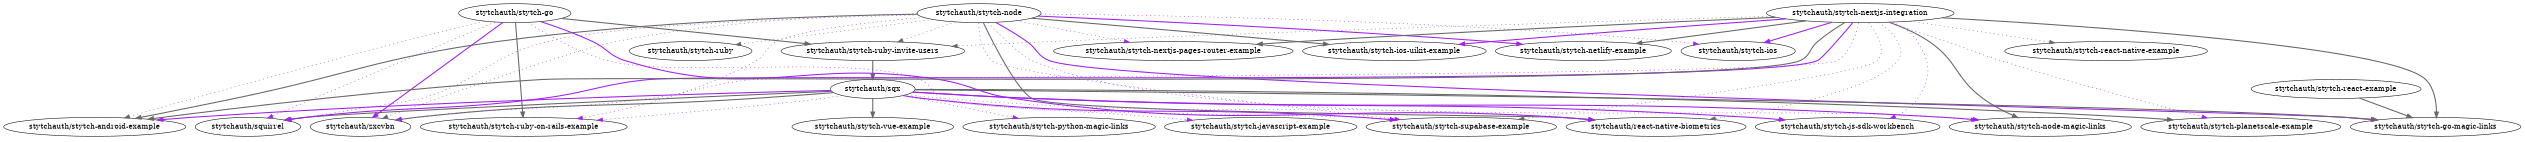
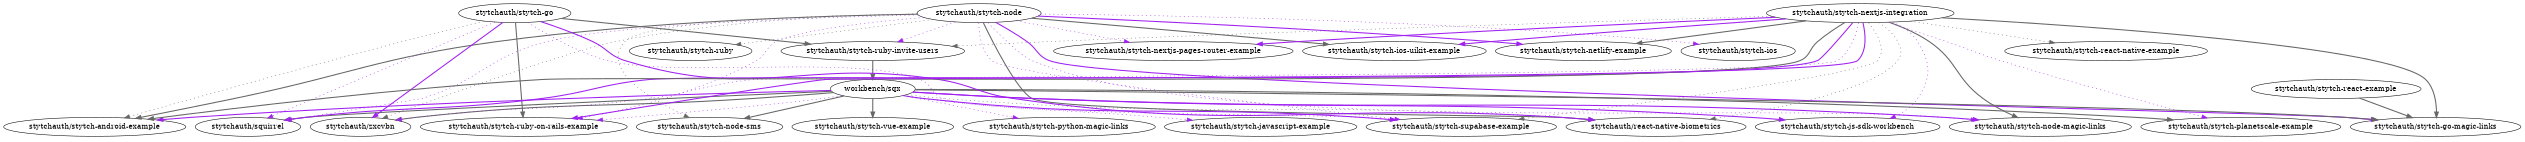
edge "stytchauth/stytch-nextjs-integration" -> "stytchauth/stytch-nextjs-pages-router-example": color gray40 -> purple
edge "stytchauth/stytch-node" -> "stytchauth/stytch-ruby-invite-users": color gray40 -> purple
edge "stytchauth/stytch-nextjs-integration" -> "stytchauth/stytch-ios": now "stytchauth/stytch-nextjs-integration" -> "stytchauth/stytch-ruby-on-rails-example"
node "stytchauth/sqx": label "stytchauth/sqx" -> "workbench/sqx"
node "stytchauth/stytch-node-sms": added
